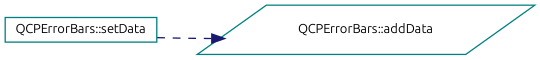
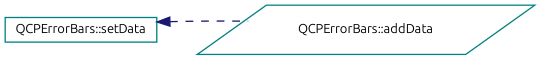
edge "QCPErrorBars::setData" -> "QCPErrorBars::addData": reversed
